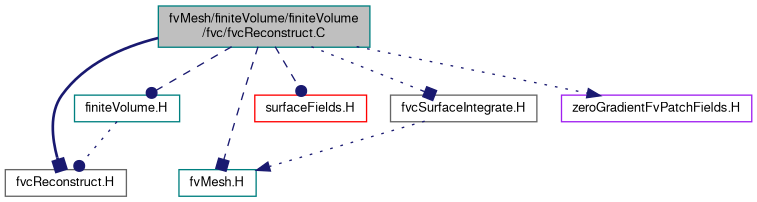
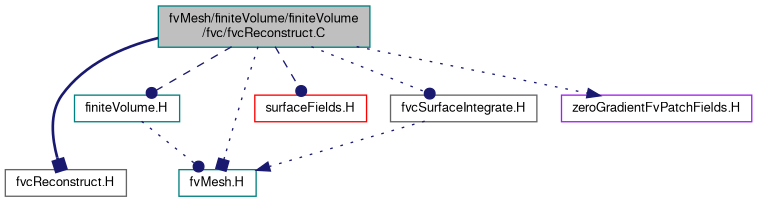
edge "fvMesh/finiteVolume/finiteVolume /fvc/fvcReconstruct.C" -> "fvcSurfaceIntegrate.H": arrowhead box -> dot
edge "fvMesh/finiteVolume/finiteVolume /fvc/fvcReconstruct.C" -> "fvMesh.H": style dashed -> dotted
edge "finiteVolume.H" -> "fvcReconstruct.H": now "finiteVolume.H" -> "fvMesh.H"
